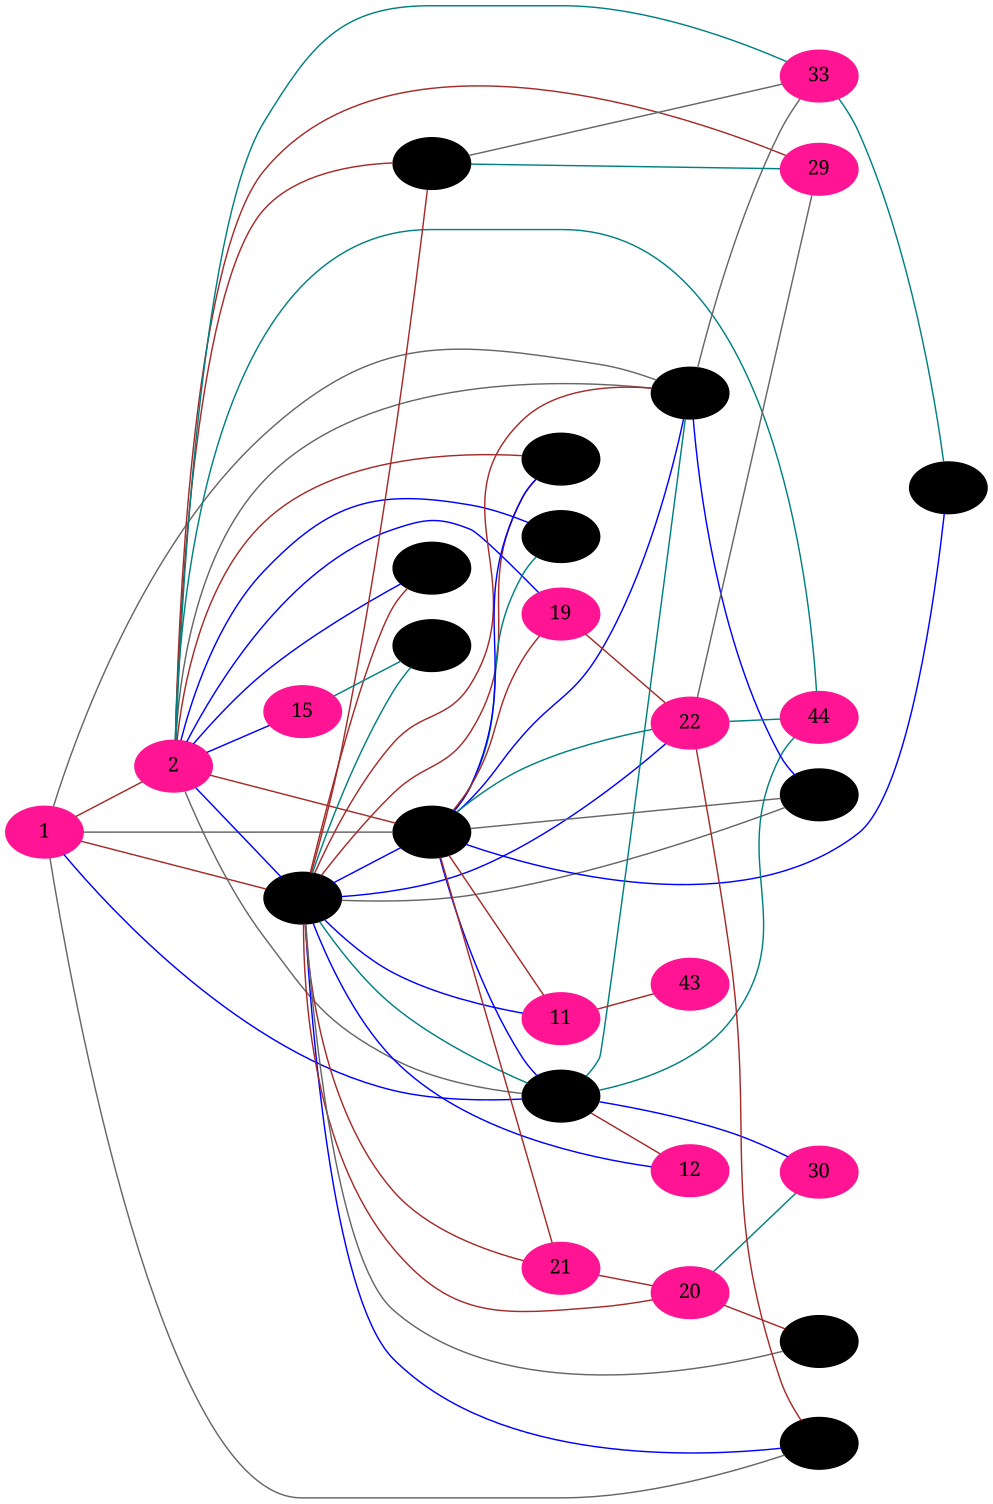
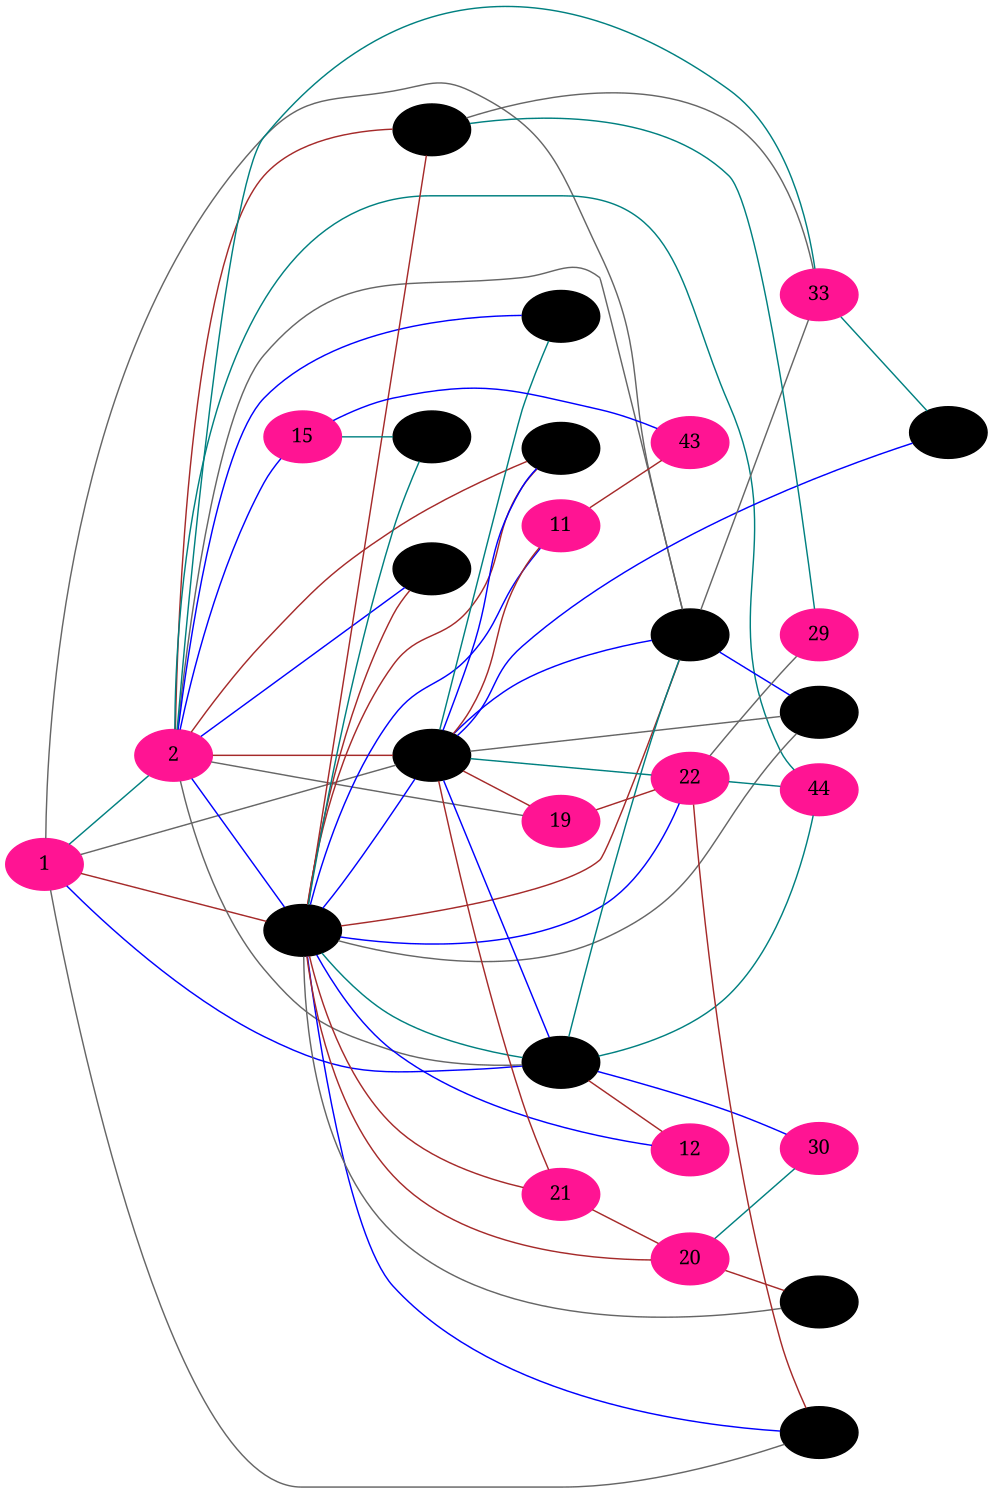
edge "29" -- "2": removed
edge "15" -- "43": added
edge "19" -- "2": color blue -> gray40
edge "2" -- "1": color brown -> teal
